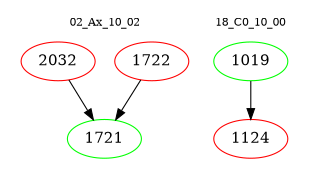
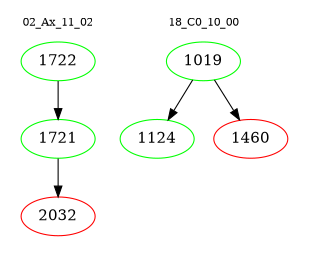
cluster "02_Ax_10_02": label "02_Ax_10_02" -> "02_Ax_11_02"
node "1722": color red -> green
edge "2032" -> "1721": reversed
node "1460": added
node "1124": color red -> green
